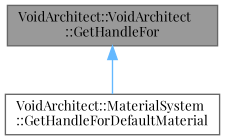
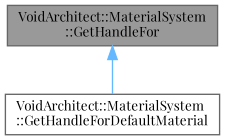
node "VoidArchitect::VoidArchitect ::GetHandleFor": label "VoidArchitect::VoidArchitect ::GetHandleFor" -> "VoidArchitect::MaterialSystem ::GetHandleFor"
